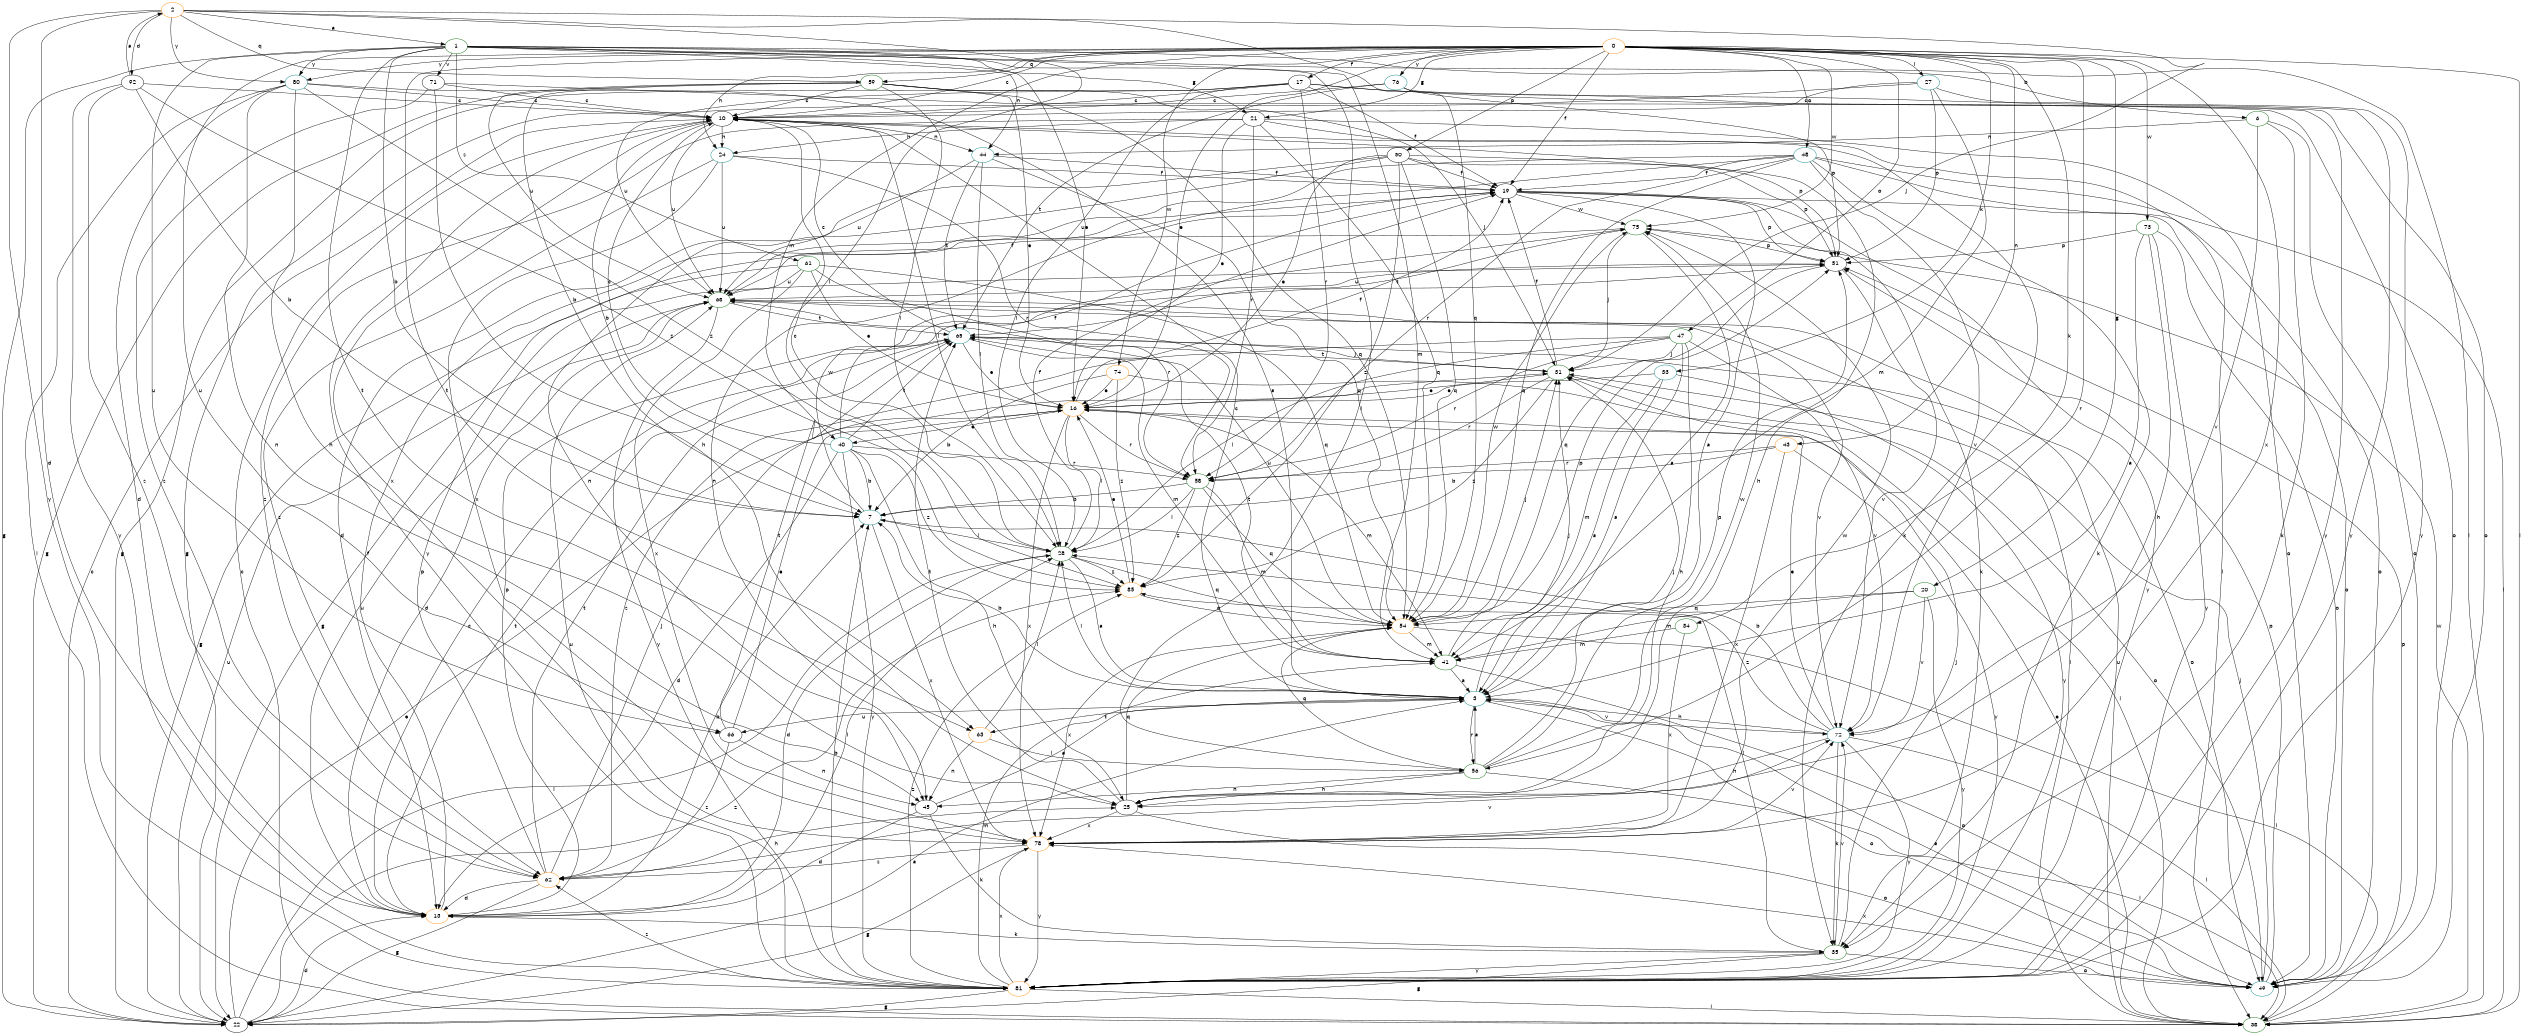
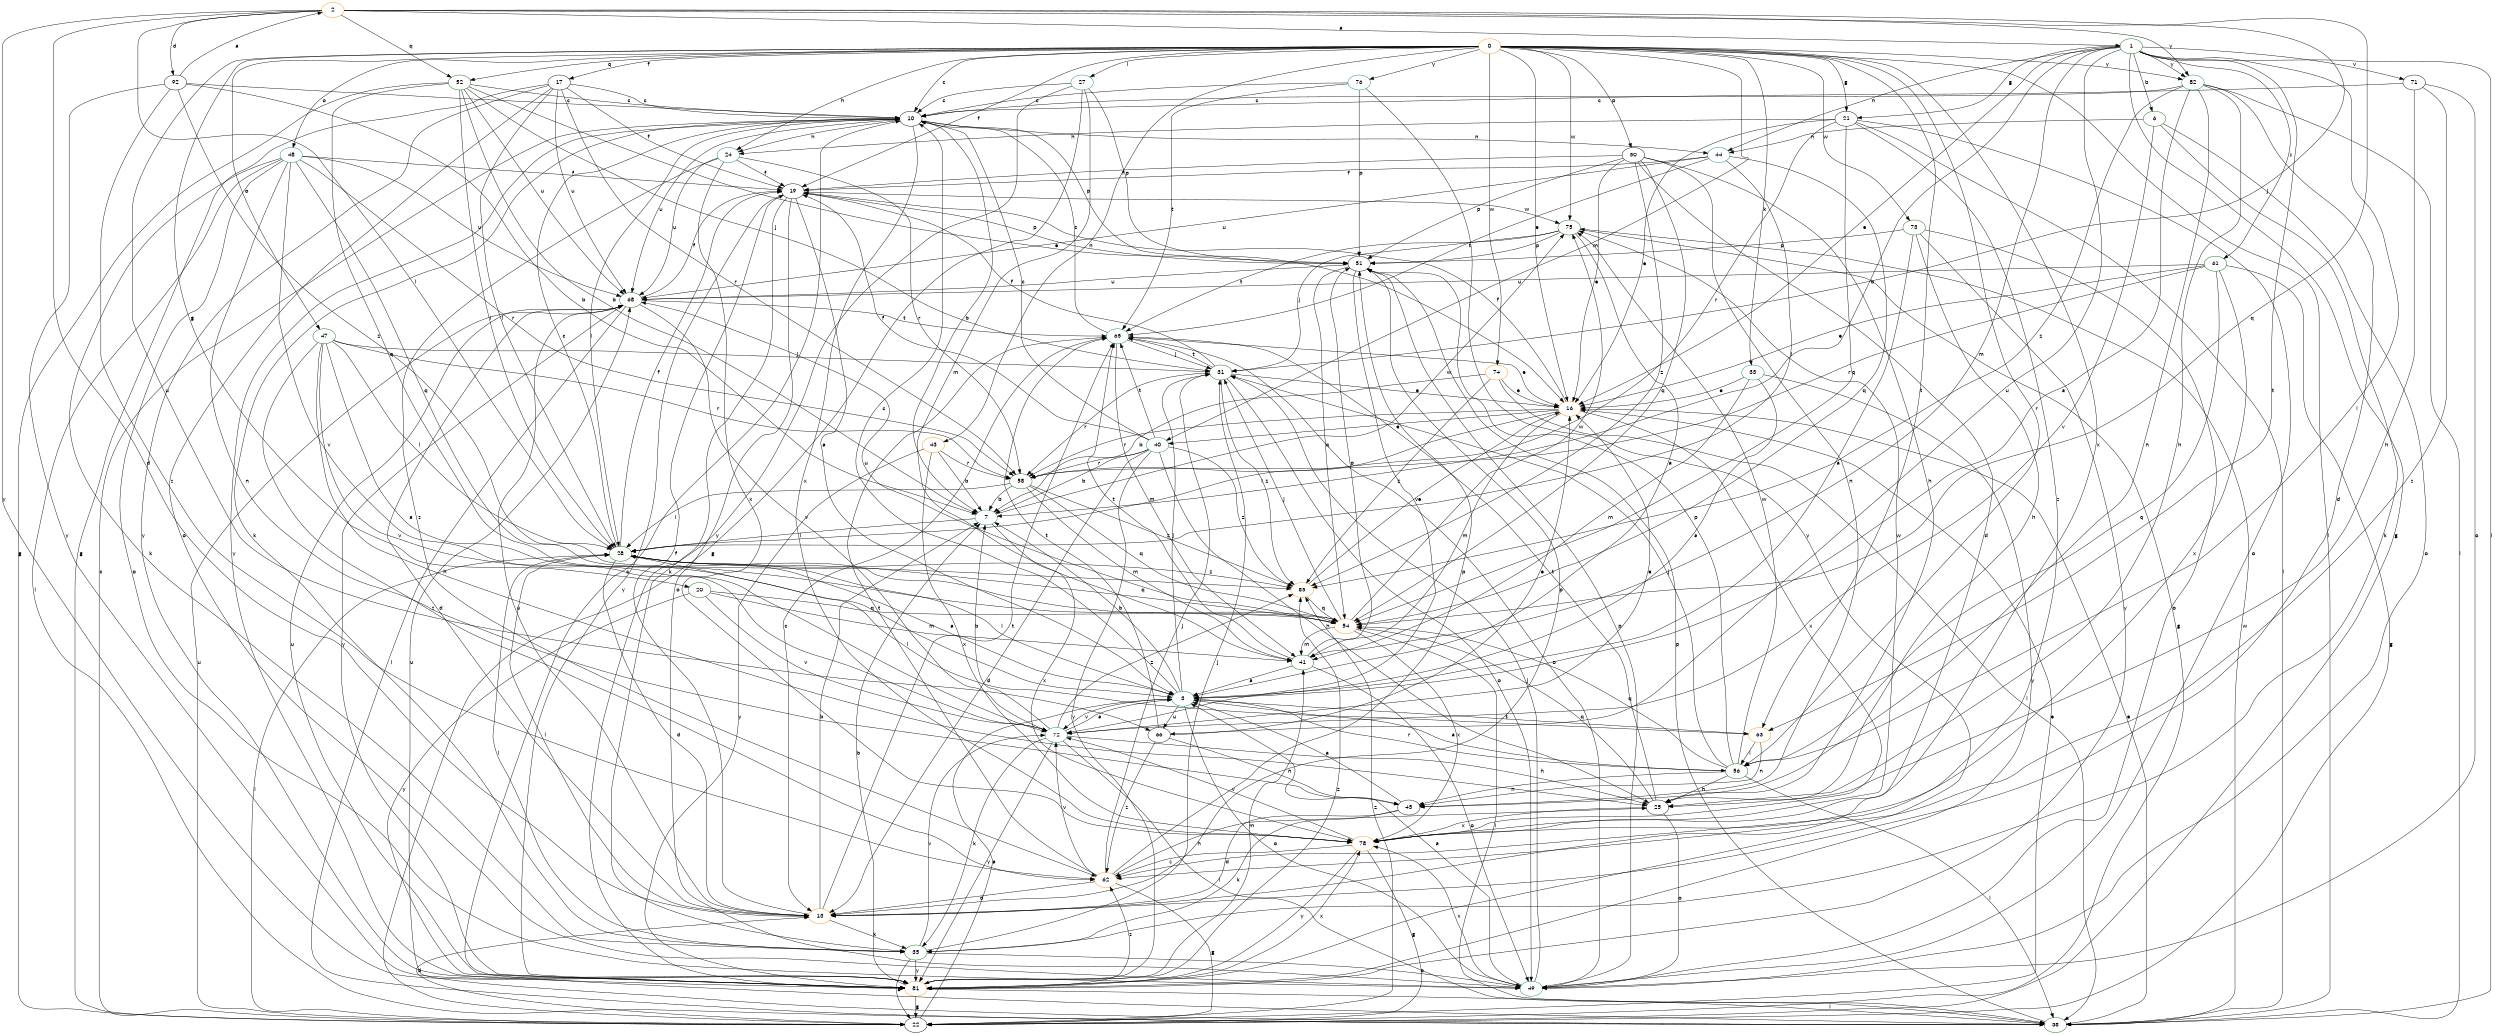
node "80": label "80" -> "82"
node "59": label "59" -> "52"
edge "61" -> "54": now "61" -> "56"
node "34": removed
edge "72" -> "3": label "h" -> "a"
